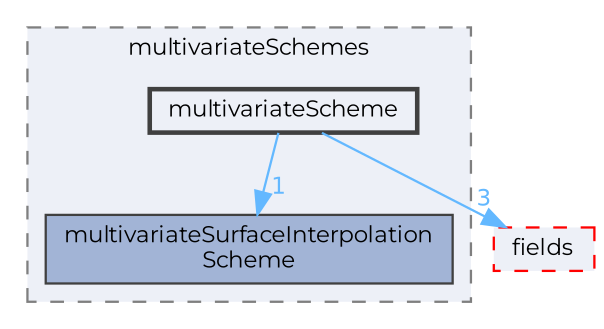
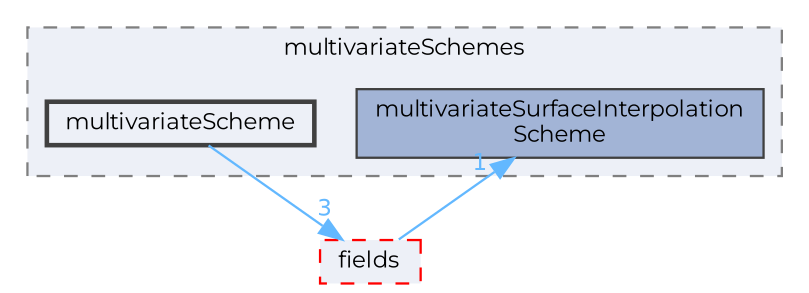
edge "multivariateScheme" -> "multivariateSurfaceInterpolation Scheme": now "fields" -> "multivariateSurfaceInterpolation Scheme"
